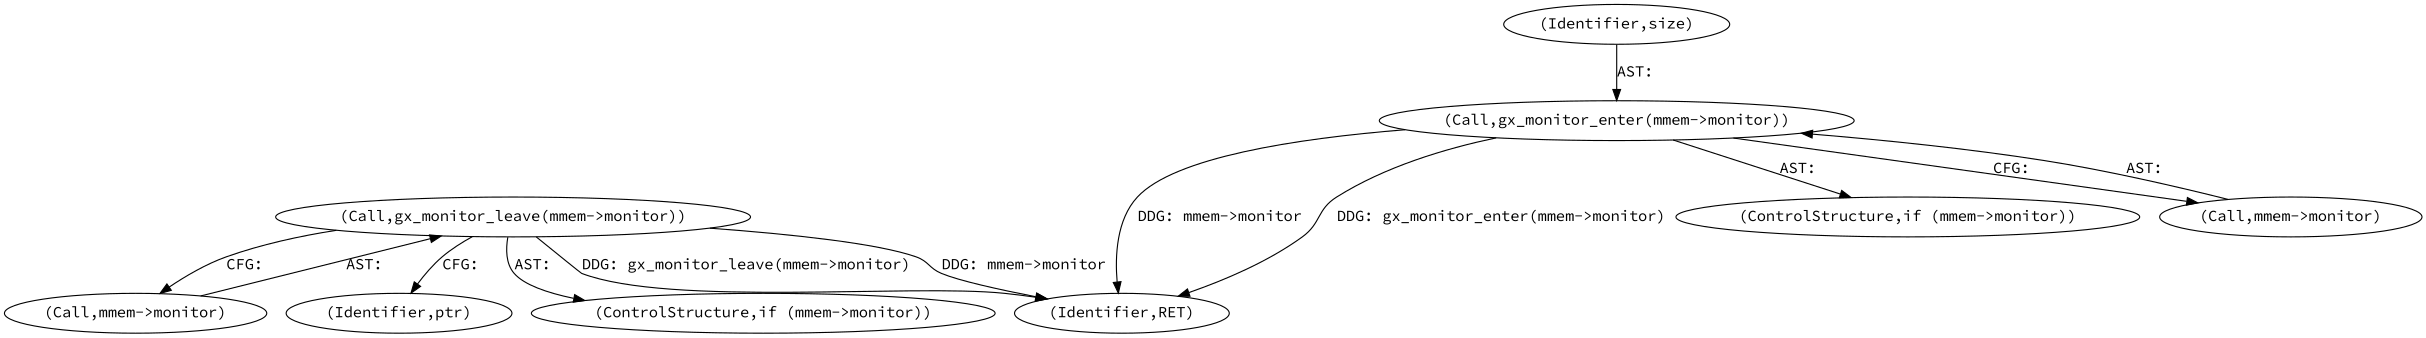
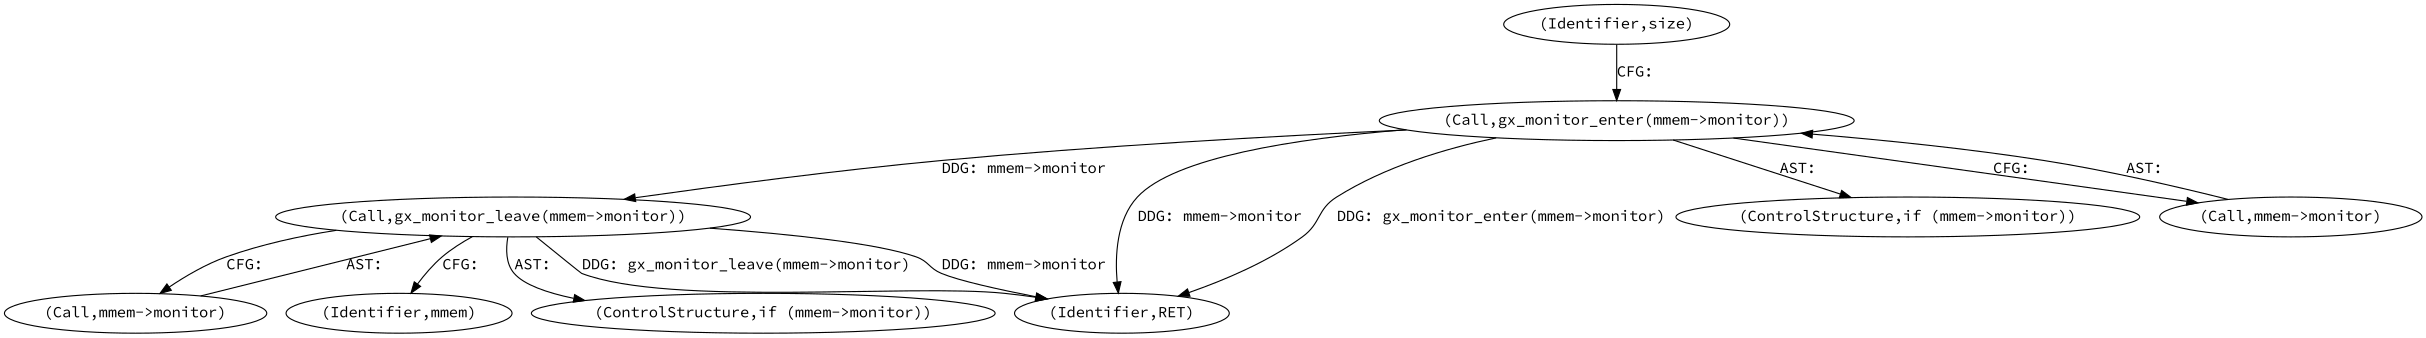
edge "(Identifier,size)" -> "(Call,gx_monitor_enter(mmem->monitor))": label "AST: " -> "CFG: "
edge "(Call,gx_monitor_enter(mmem->monitor))" -> "(Call,gx_monitor_leave(mmem->monitor))": added, label "DDG: mmem->monitor"
node "(Identifier,ptr)": label "(Identifier,ptr)" -> "(Identifier,mmem)"
